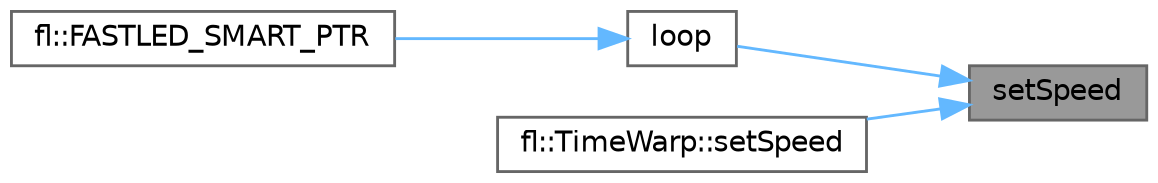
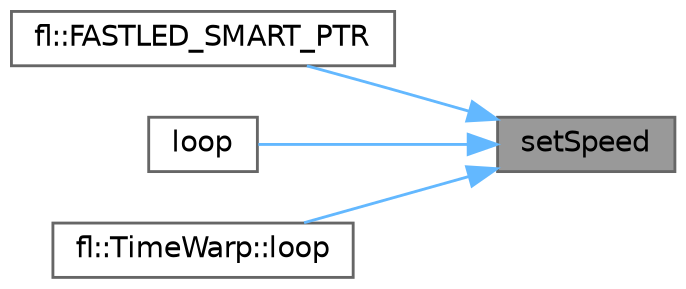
edge "fl::FASTLED_SMART_PTR" -> "loop": now "fl::FASTLED_SMART_PTR" -> "setSpeed"
node "fl::TimeWarp::setSpeed": label "fl::TimeWarp::setSpeed" -> "fl::TimeWarp::loop"
